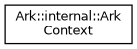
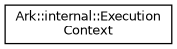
node "Ark::internal::Ark Context": label "Ark::internal::Ark Context" -> "Ark::internal::Execution Context"
